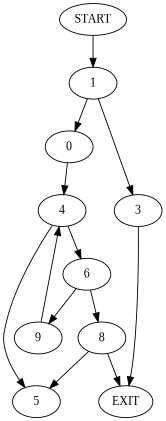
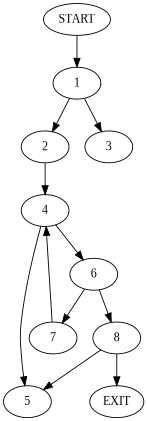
node "0": label "0" -> "2"
edge "3" -> "EXIT": removed
node "9": label "9" -> "7"
